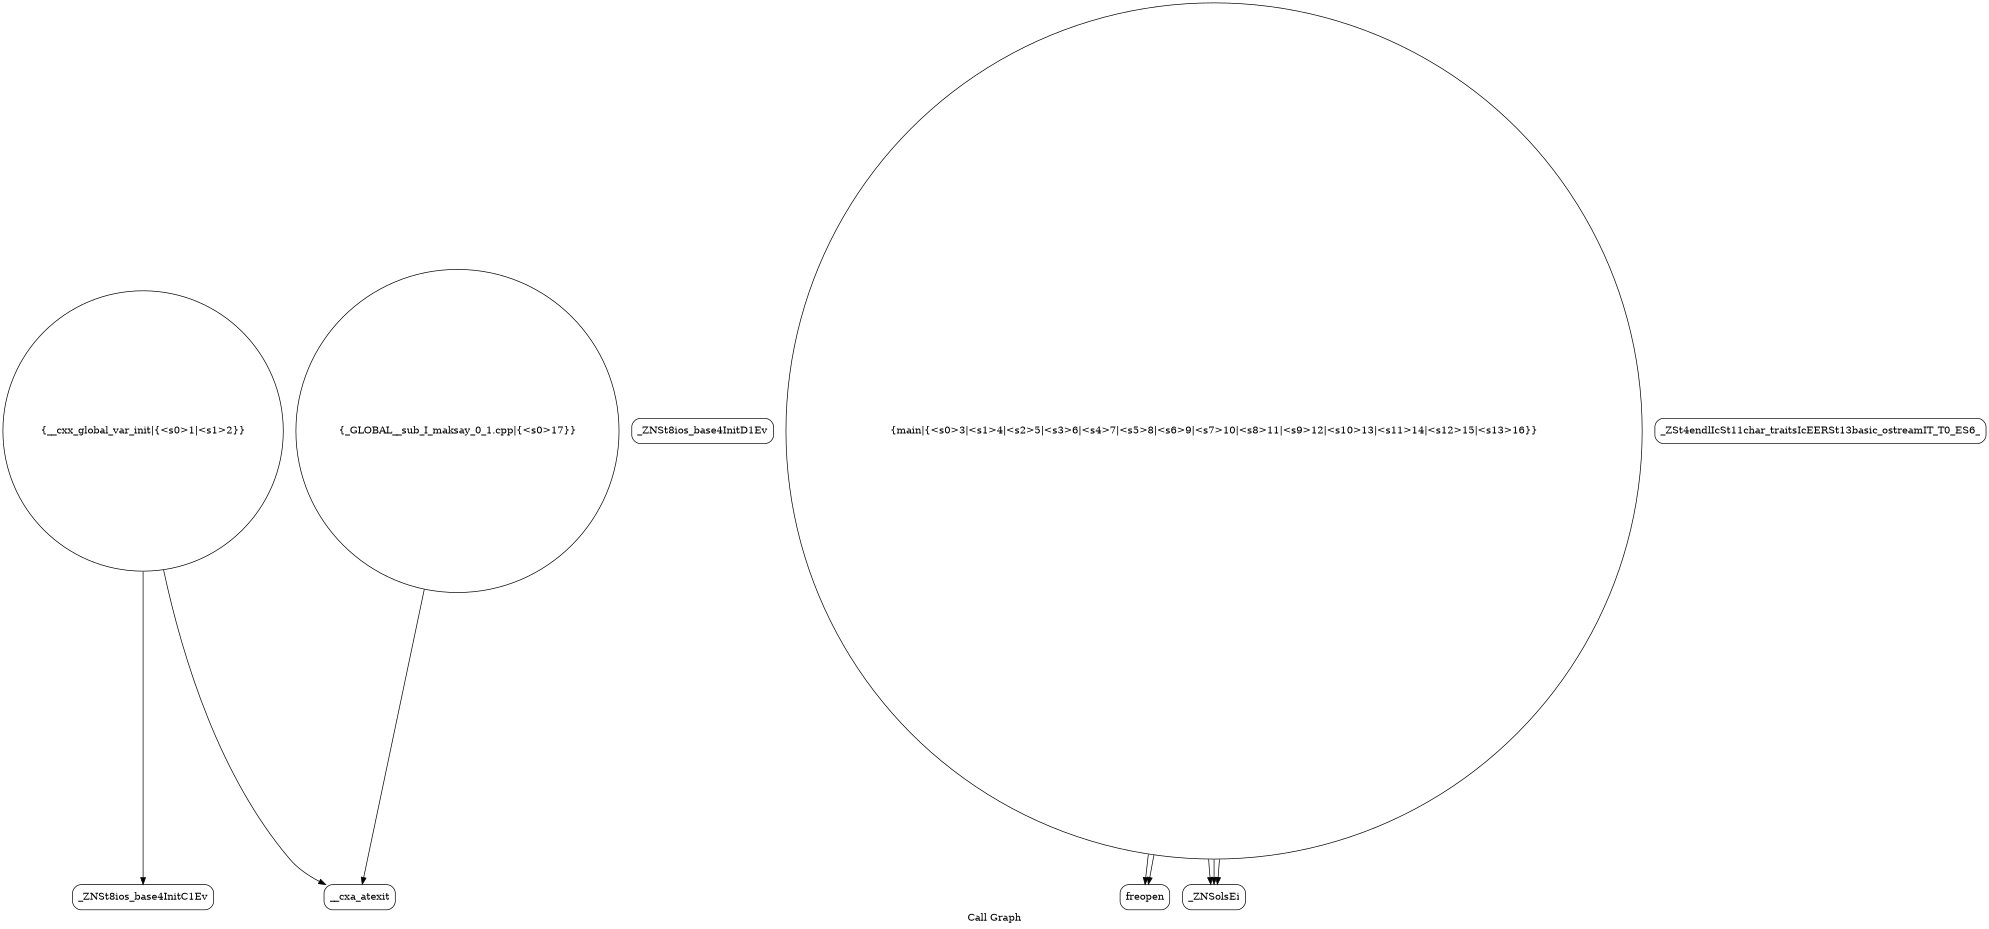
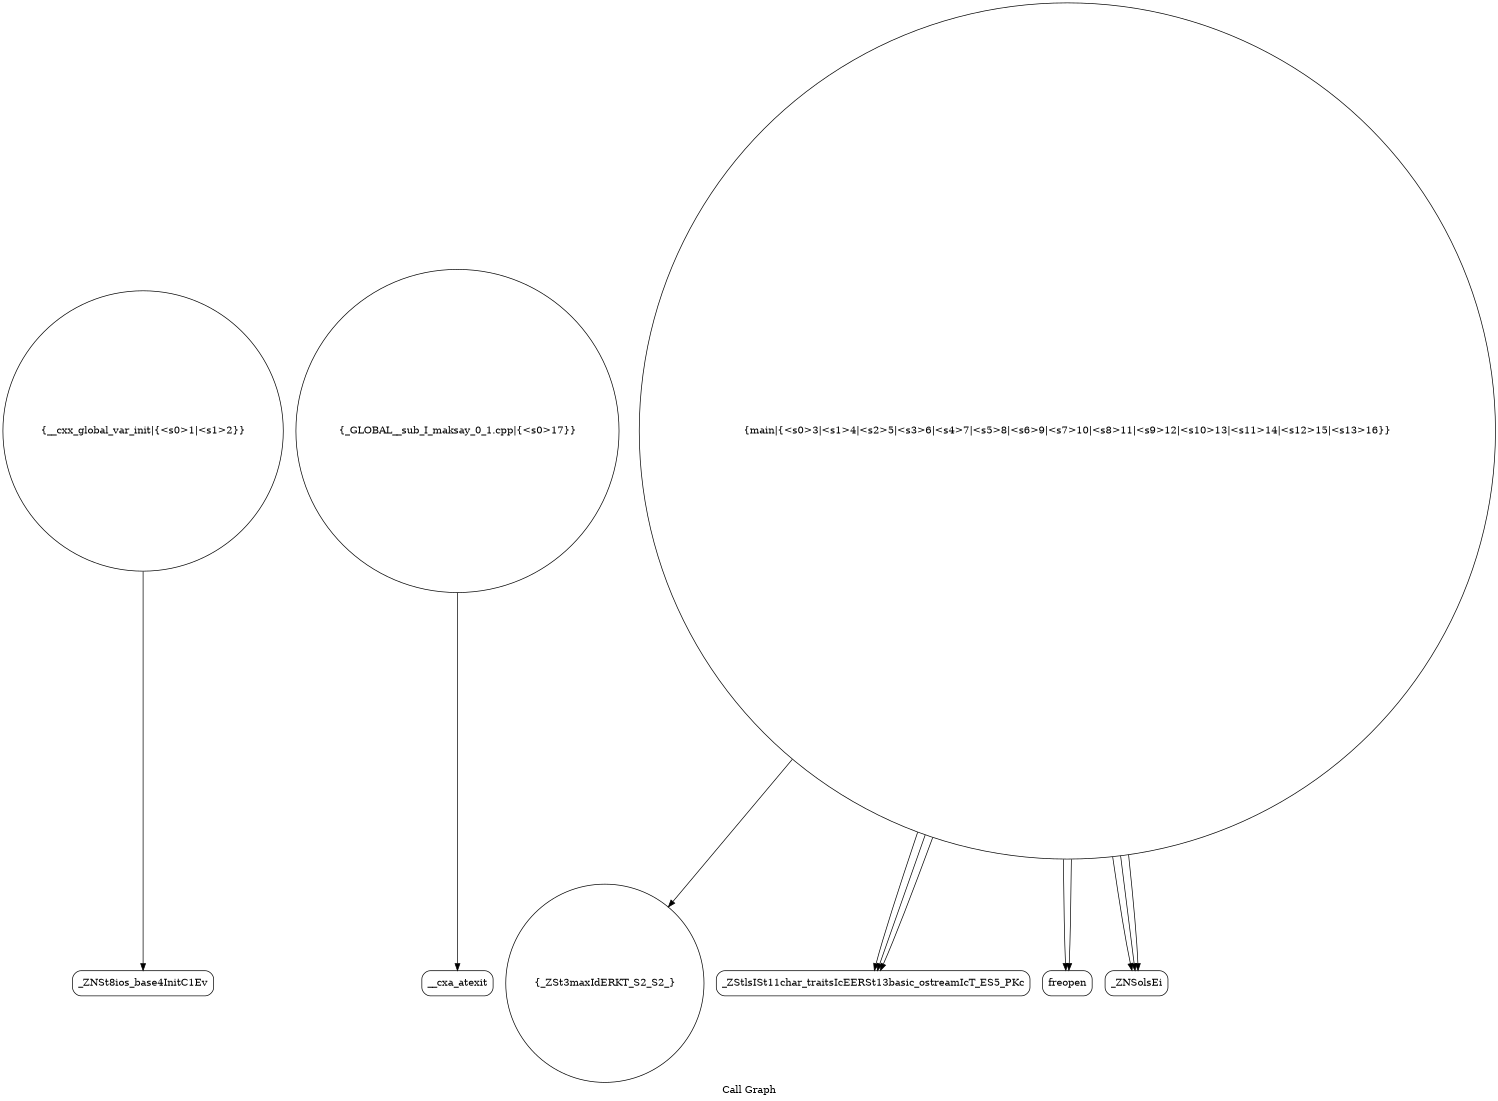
node "_ZNSt8ios_base4InitD1Ev": removed
node "_ZSt4endlIcSt11char_traitsIcEERSt13basic_ostreamIT_T0_ES6_": removed
edge "{__cxx_global_var_init|{<s0>1|<s1>2}}" -> "__cxa_atexit": removed
node "{_ZSt3maxIdERKT_S2_S2_}": added
node "_ZStlsISt11char_traitsIcEERSt13basic_ostreamIcT_ES5_PKc": added
